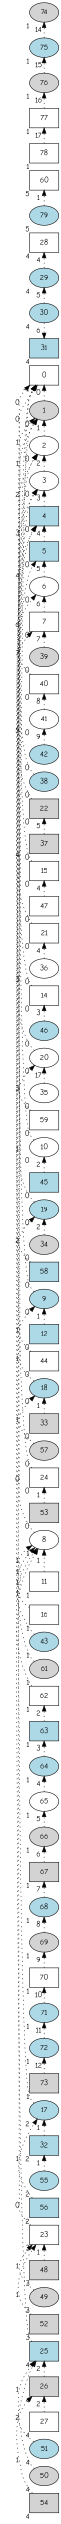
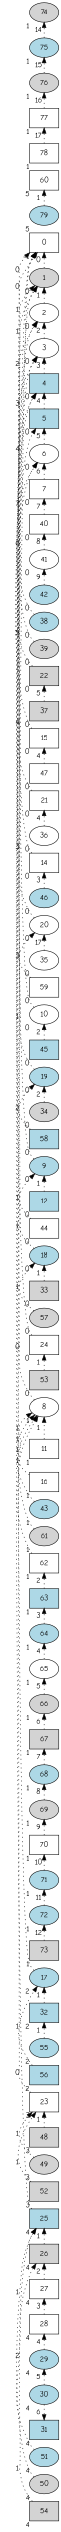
edge "39 0" -> "7 0": now "39 0" -> "6 0"
edge "28 4" -> "27 4": added, label "3"
edge "26 4" -> "25 4": label "2" -> "1"
